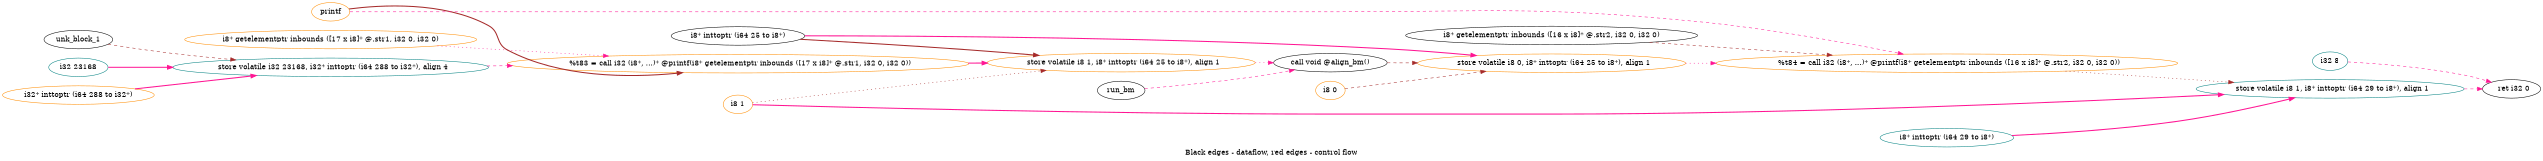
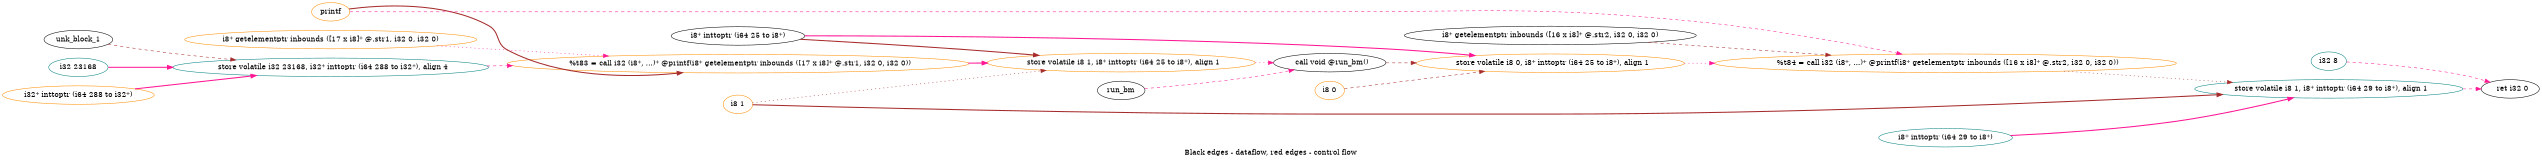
node "call void @align_bm()": label "call void @align_bm()" -> "call void @run_bm()"
edge "i8 1" -> "store volatile i8 1, i8* inttoptr (i64 29 to i8*), align 1": color deeppink -> brown
